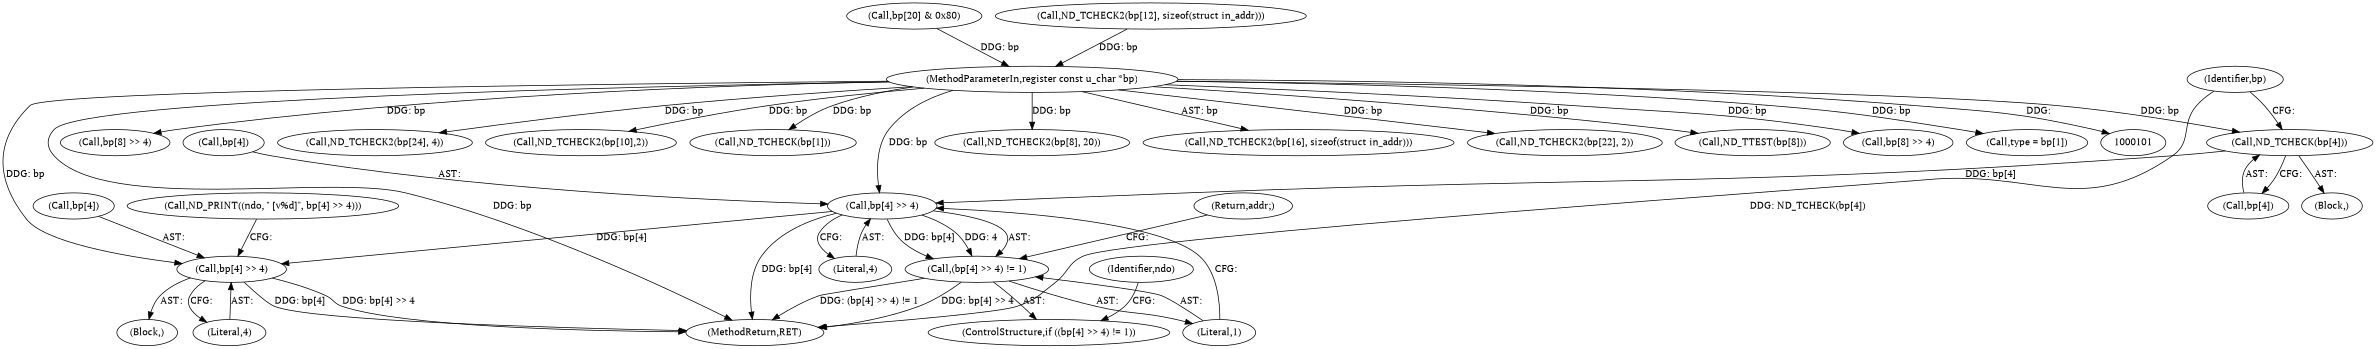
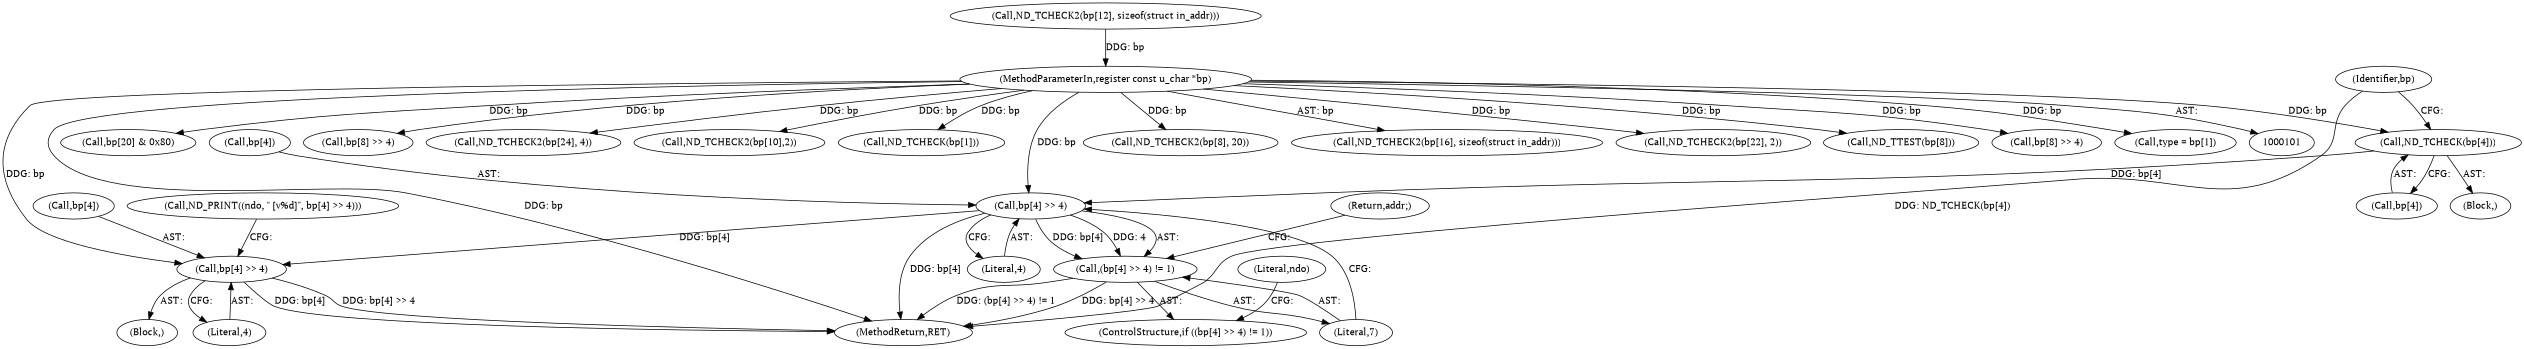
edge "(Call,bp[20] & 0x80)" -> "(MethodParameterIn,register const u_char *bp)": reversed
edge "(MethodParameterIn,register const u_char *bp)" -> "1000101": label "DDG: " -> "AST: "
node "(Identifier,ndo)": label "(Identifier,ndo)" -> "(Literal,ndo)"
node "(Literal,1)": label "(Literal,1)" -> "(Literal,7)"
